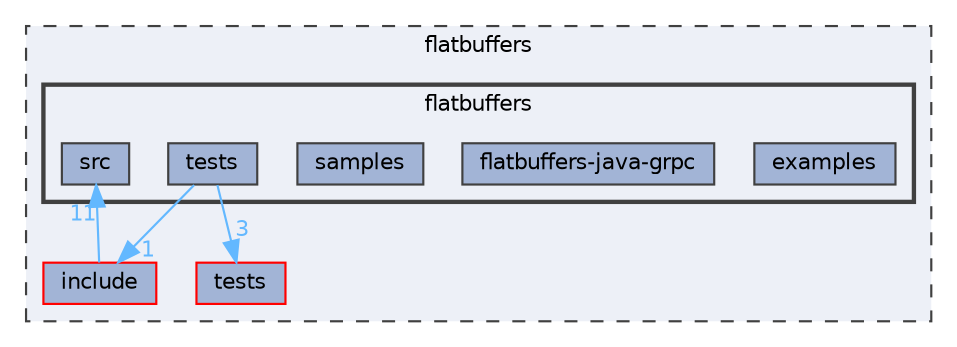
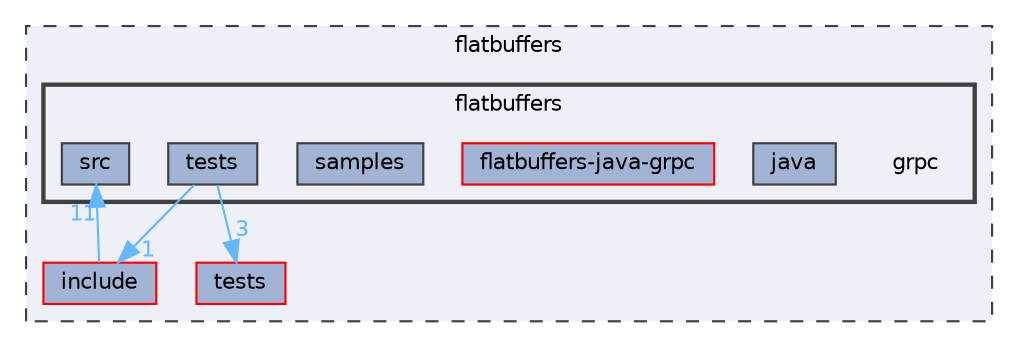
node "flatbuffers-java-grpc": color grey25 -> red
node "examples": label "examples" -> "java"
node "grpc": added
